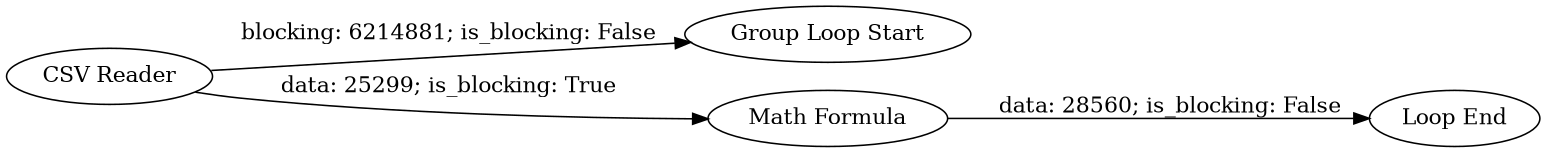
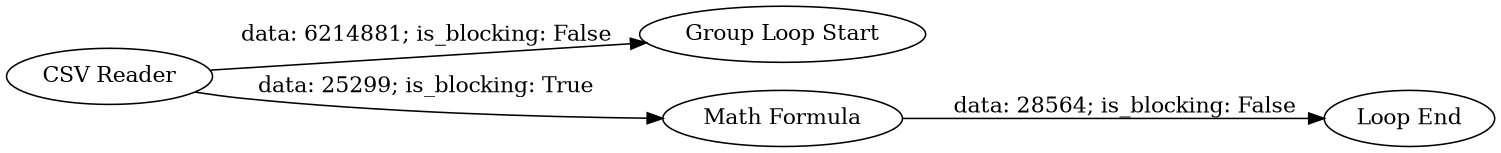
edge "CSV Reader" -> "Group Loop Start": label "blocking: 6214881; is_blocking: False" -> "data: 6214881; is_blocking: False"
edge "Math Formula" -> "Loop End": label "data: 28560; is_blocking: False" -> "data: 28564; is_blocking: False"
